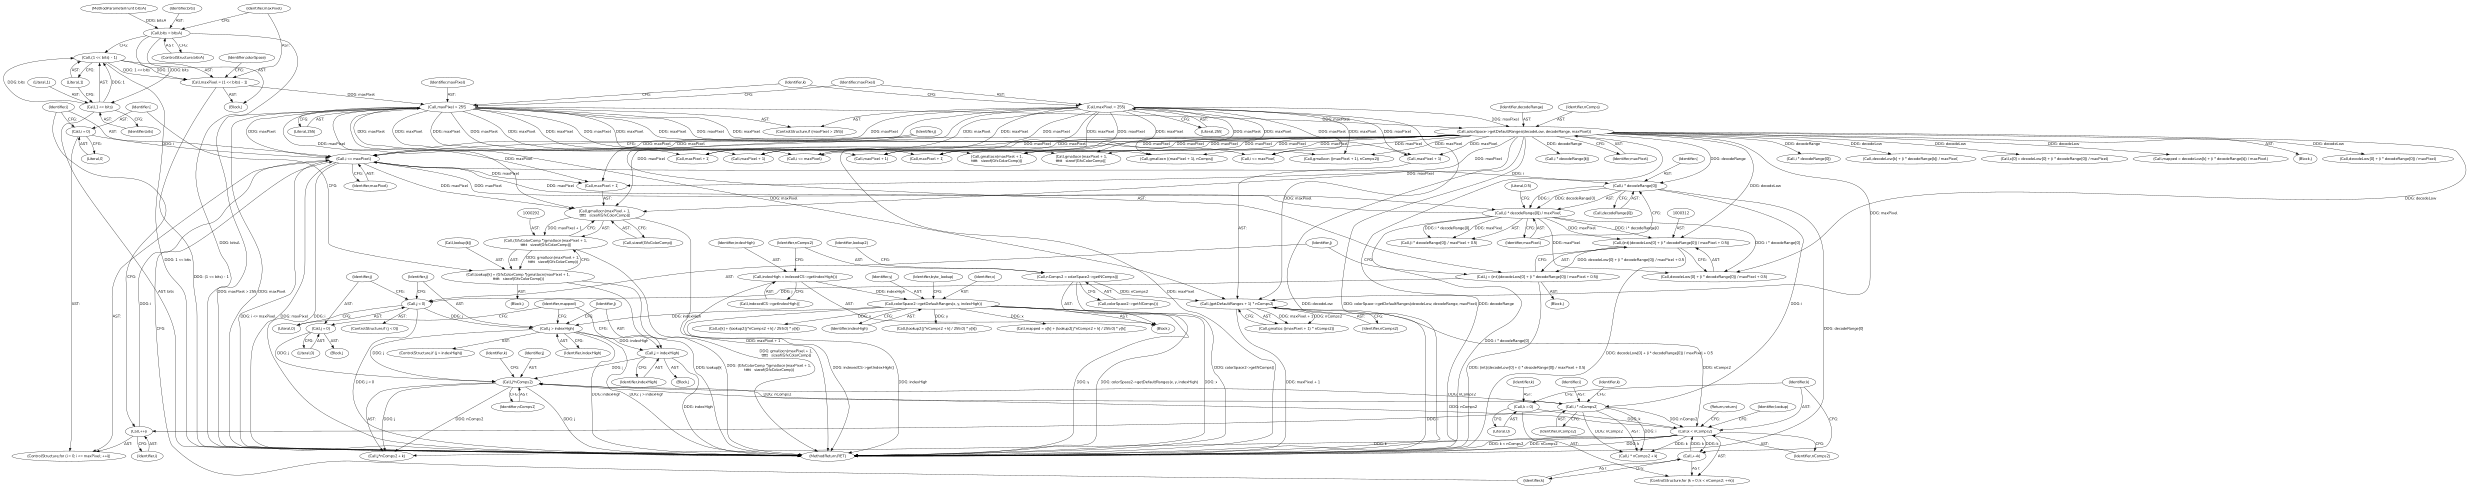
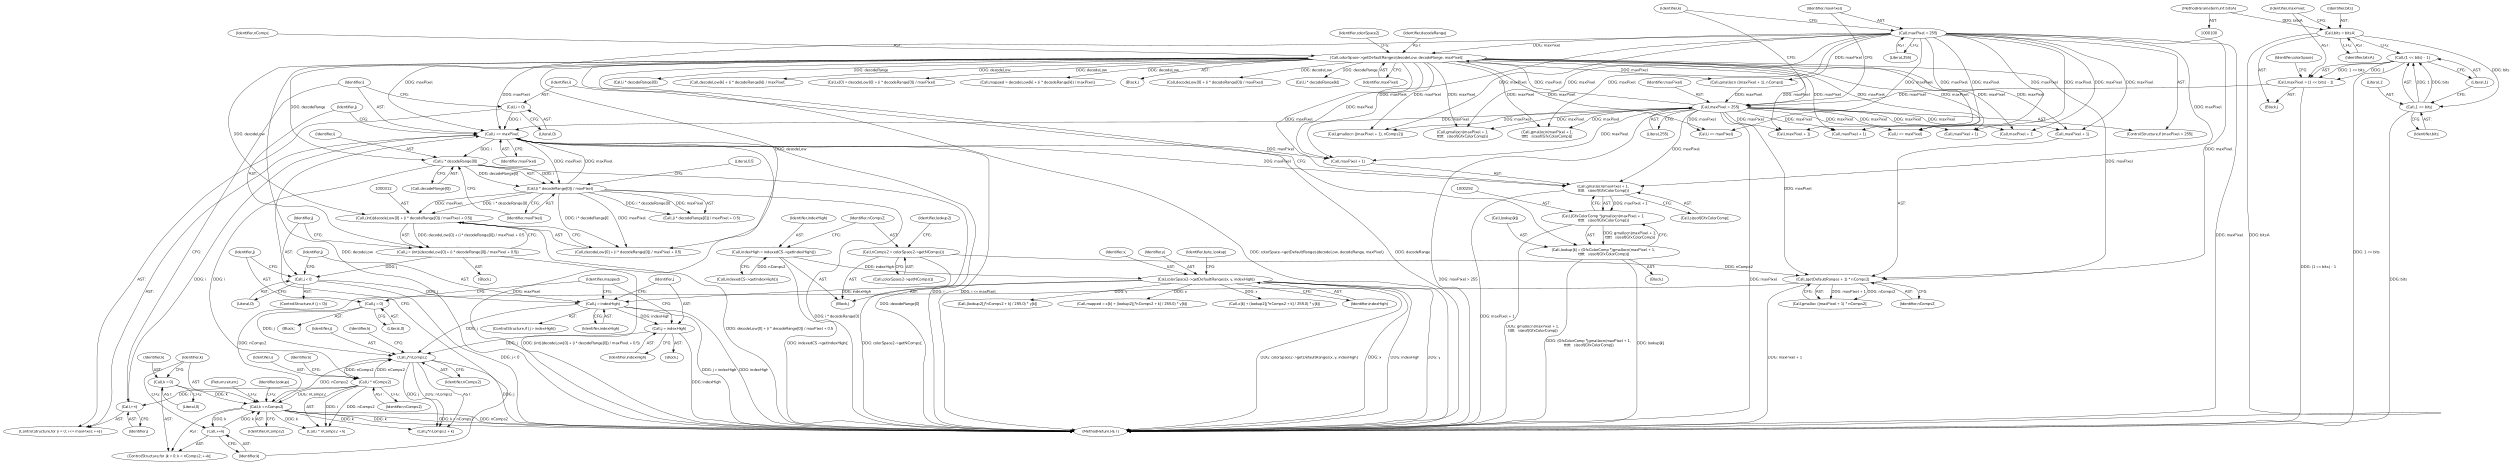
node "(Identifier,colorSpace2)": added
node "1000100": added
node "(ControlStructure,bitsA)": label "(ControlStructure,bitsA)" -> "(Identifier,bitsA)"
edge "(Call,maxPixel > 255)" -> "(Call,gmallocn ((maxPixel + 1), nComps))": reversed
edge "(Call,1 << bits)" -> "(MethodReturn,RET)": label "AST: bits" -> "DDG: bits"
edge "(Call,indexedCS->getIndexHigh())" -> "(Call,indexHigh = indexedCS->getIndexHigh())": label "AST: " -> "DDG: nComps2"
